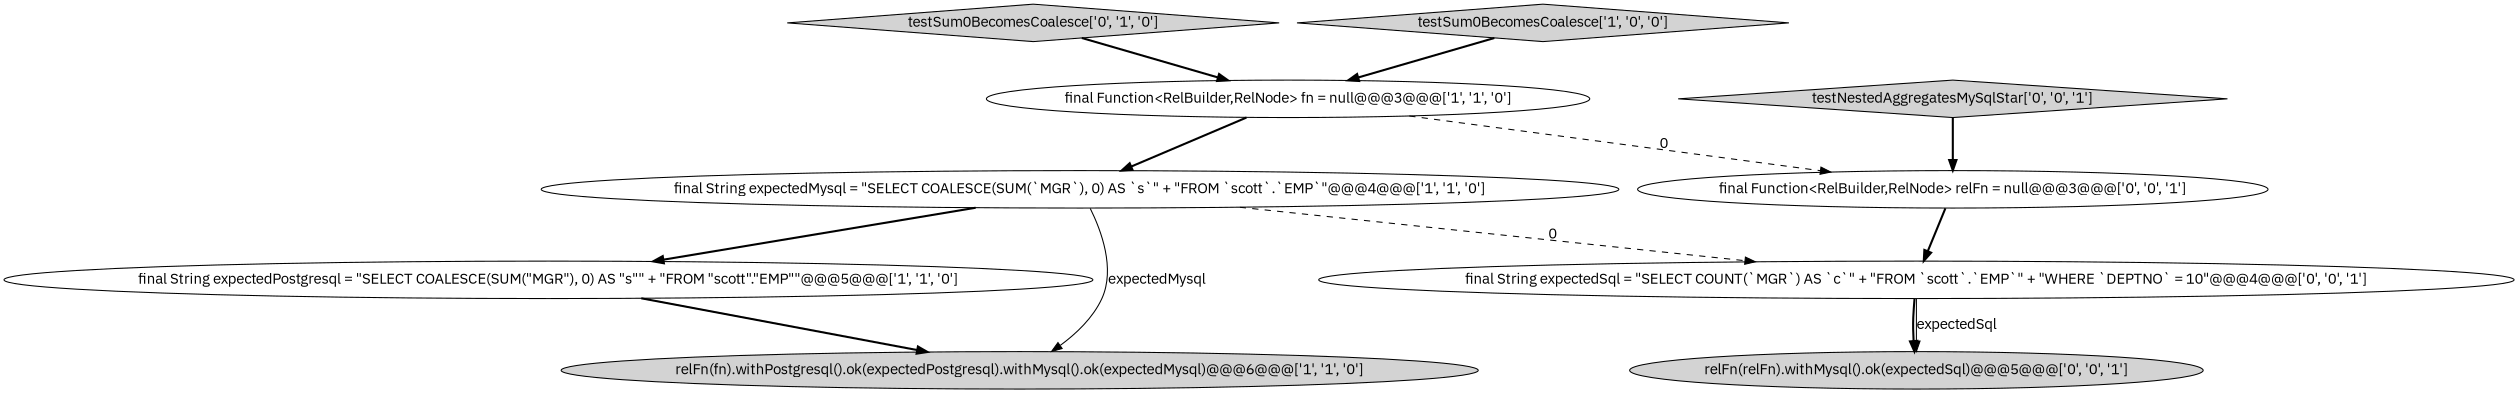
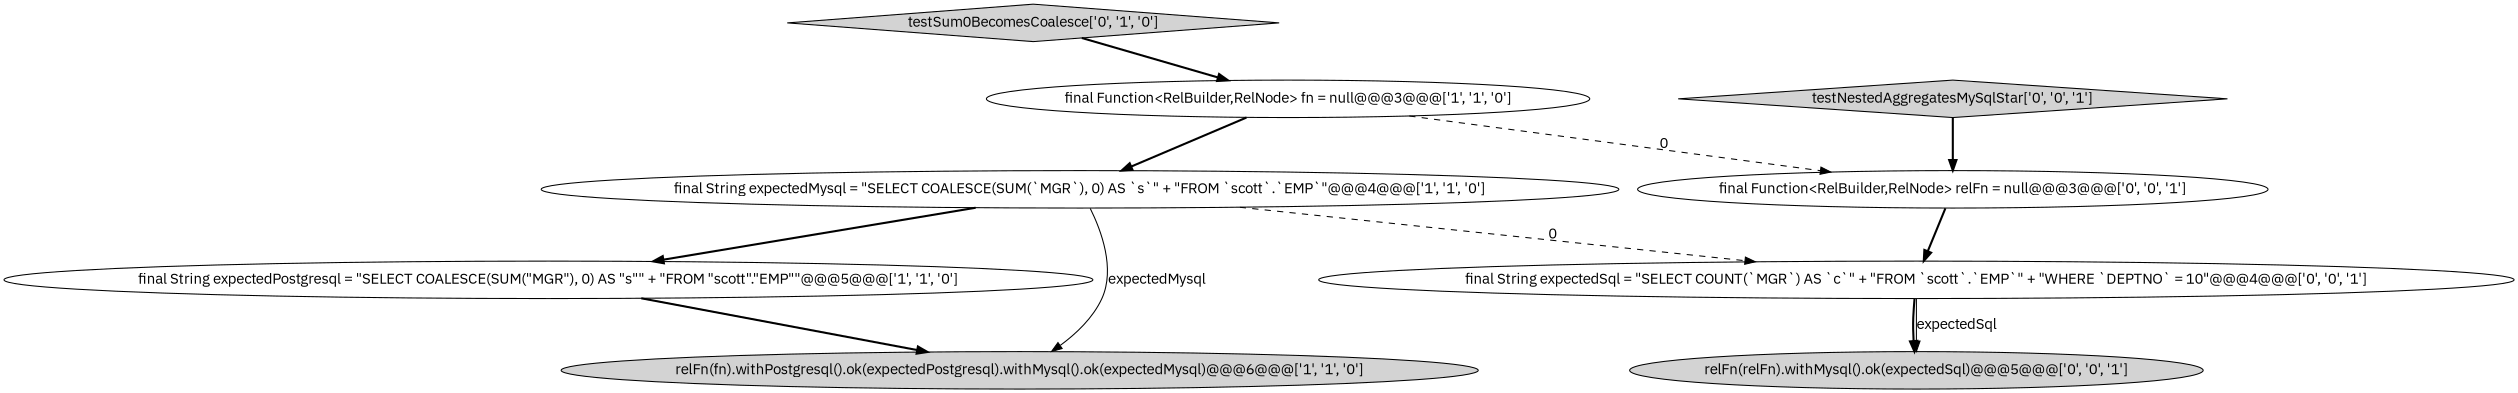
node "testSum0BecomesCoalesce['1', '0', '0']": removed
